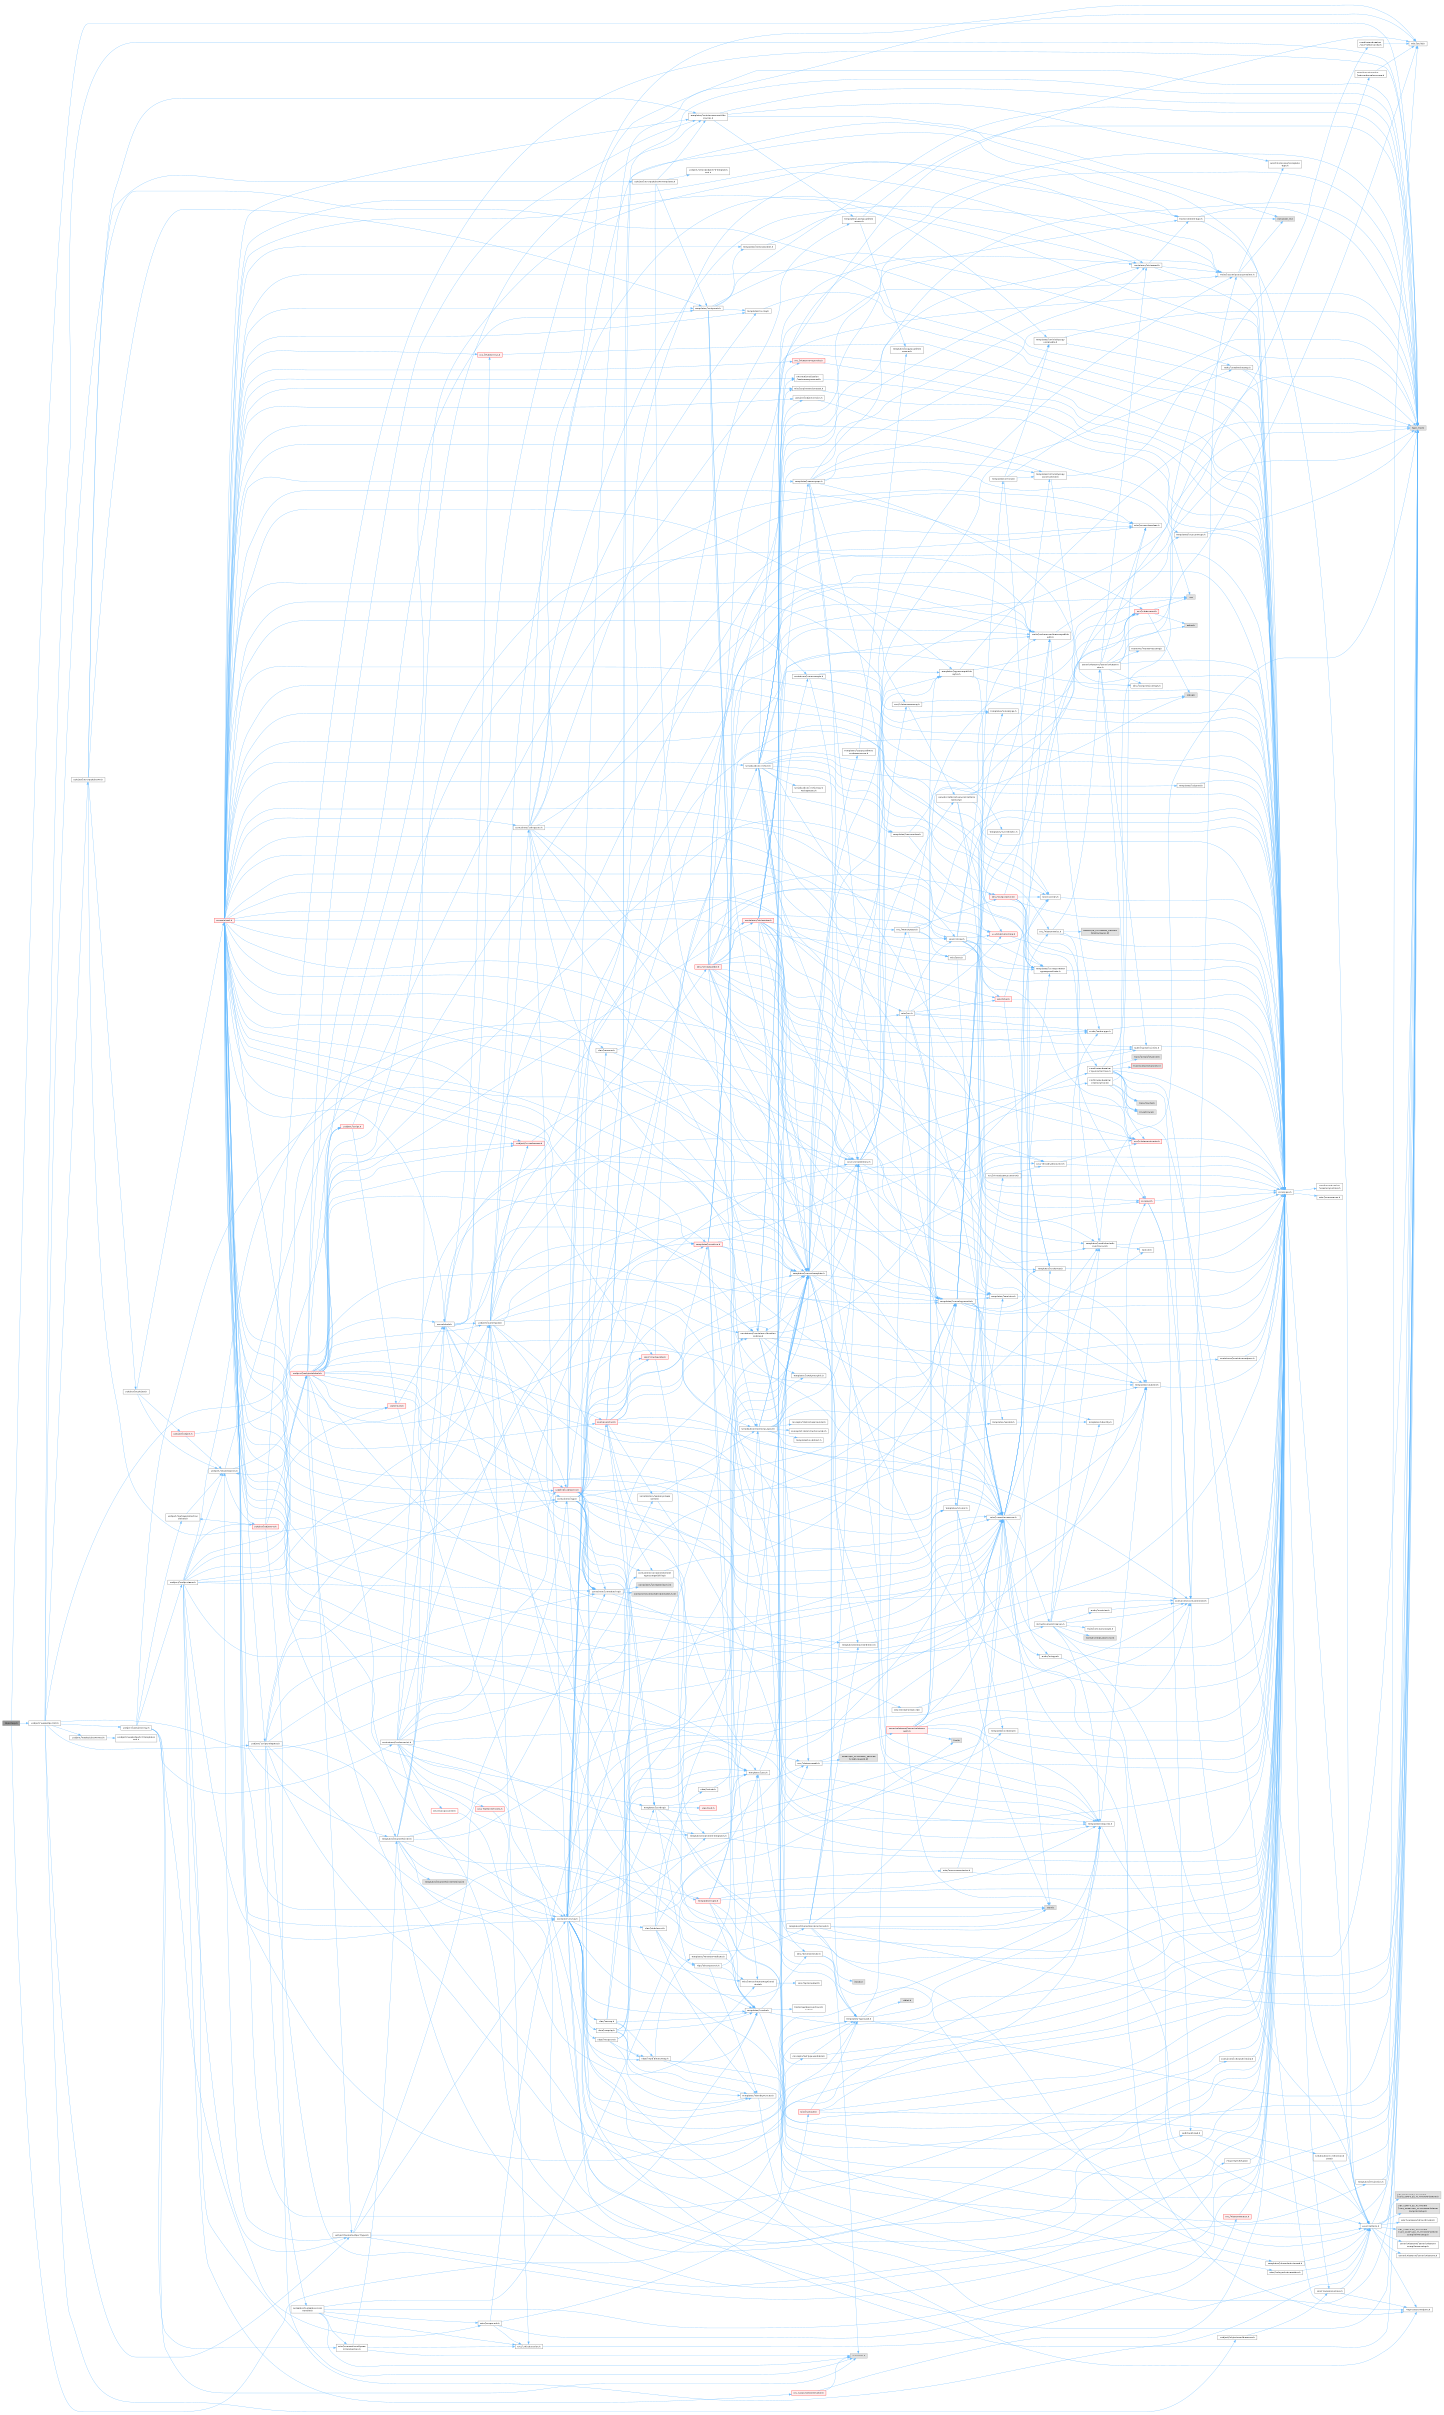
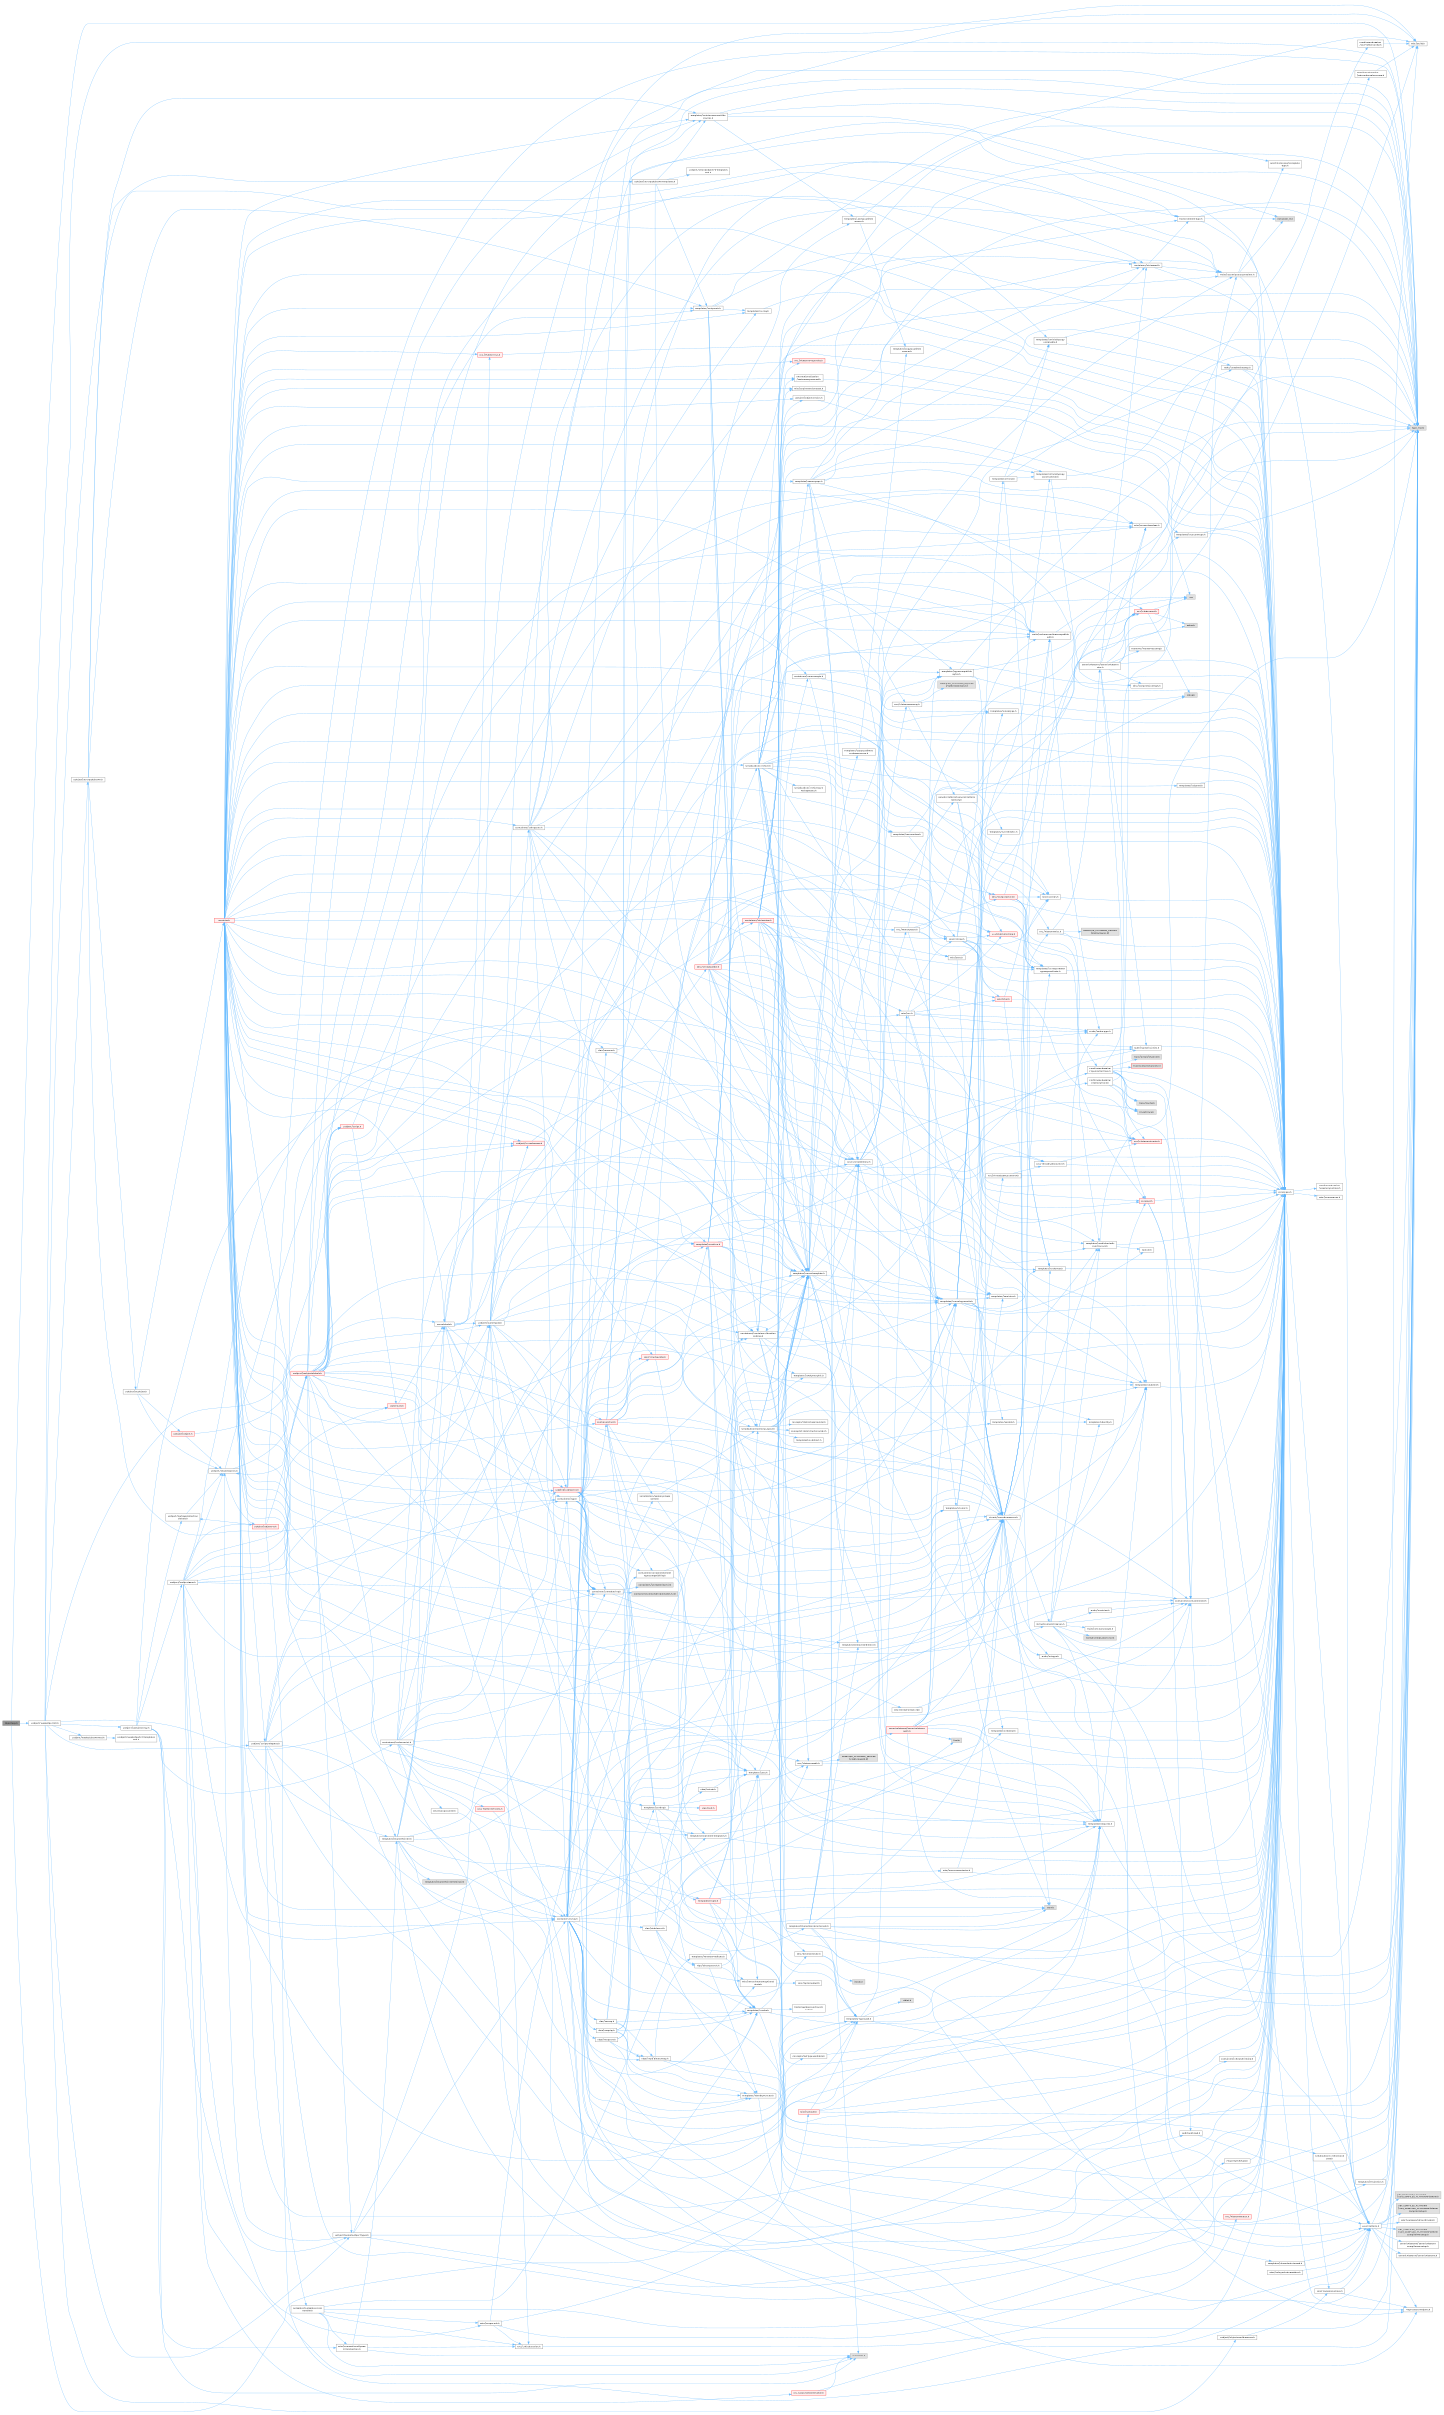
node "Templates/RemoveExtent.h": removed
node "COMPILED_PLATFORM_HEADER (PlatformMemory.h)": added
node "CoreMinimal.h": label "CoreMinimal.h" -> "IsPointer.h"
edge "Templates/Atomic.h" -> "HAL/ThreadSafeCounter.h": removed
edge "Templates/Function.h" -> "Templates/UnrealTypeTraits.h": added
node "Containers/ContainerHelpers.h": removed
edge "UObject/ScriptDelegates.h" -> "Templates/UnrealTypeTraits.h": added
node "Misc/AssertionMacros.h": label "Misc/AssertionMacros.h" -> "Atomic/AssertionMacros.h"
node "Misc/NoopCounter.h": color red -> grey40
edge "Serialization/MemoryLayout.h" -> "Misc/DelayedAutoRegister.h": removed
